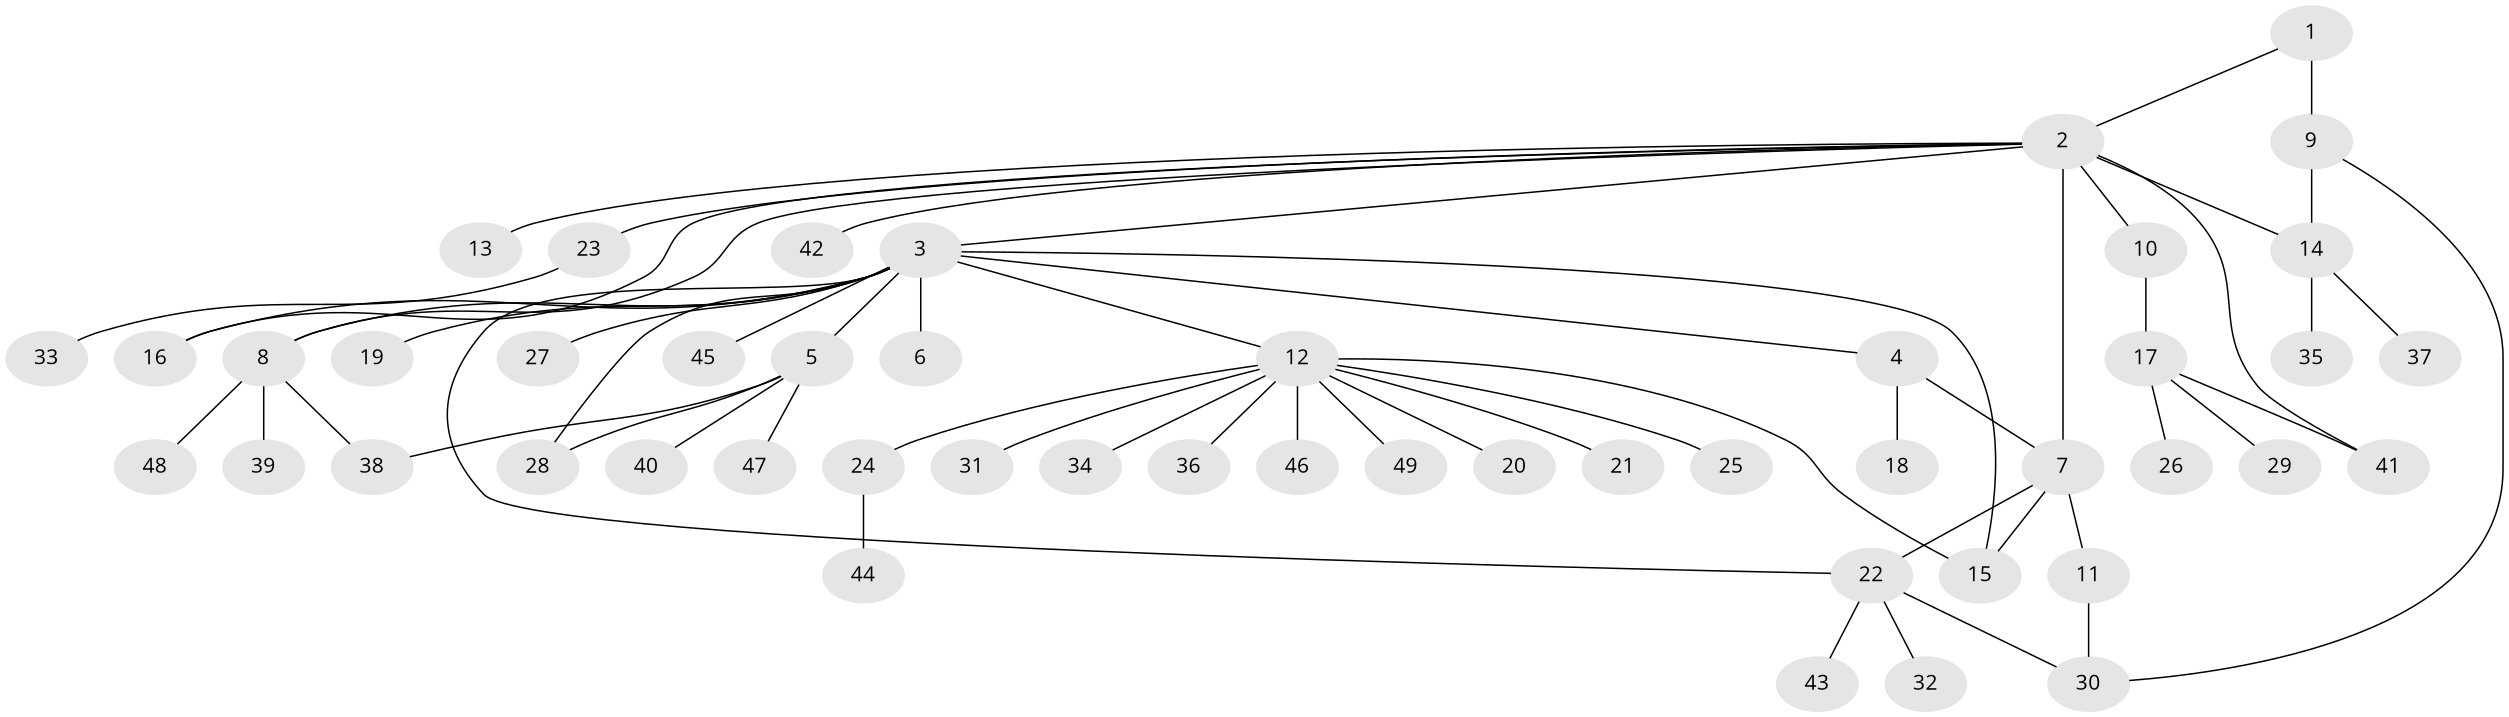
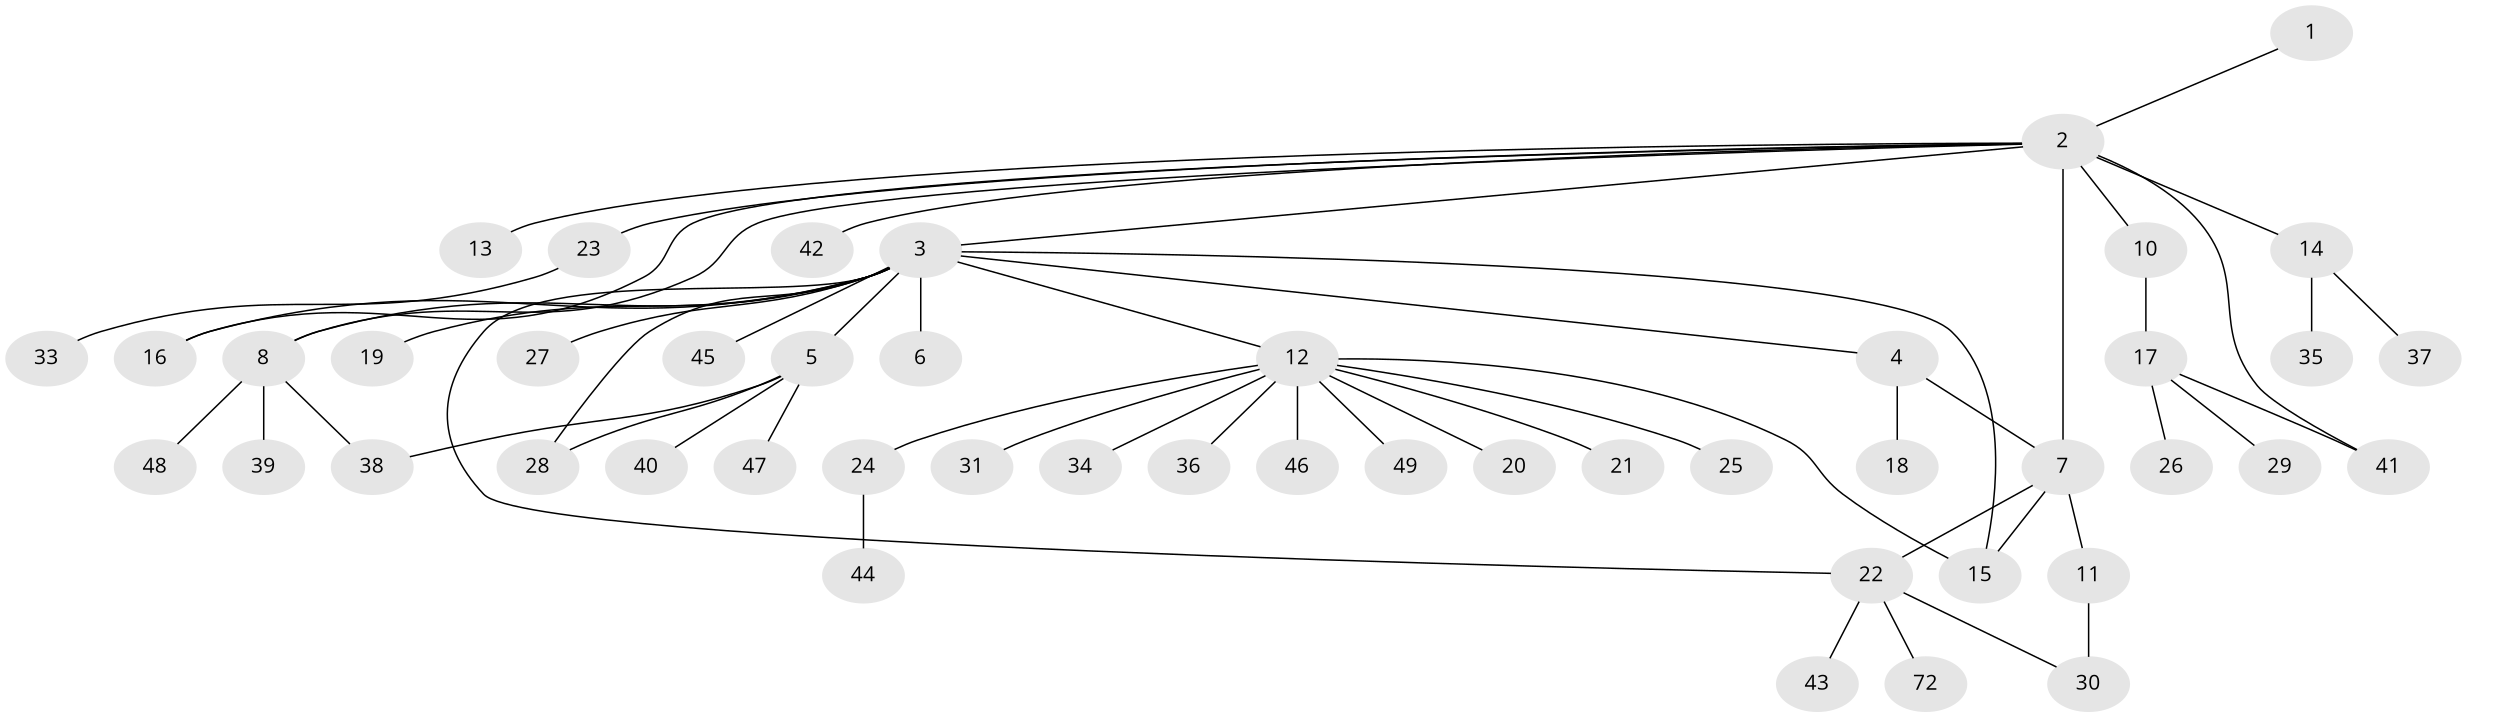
node "9": removed
node "32": label "32" -> "72"
